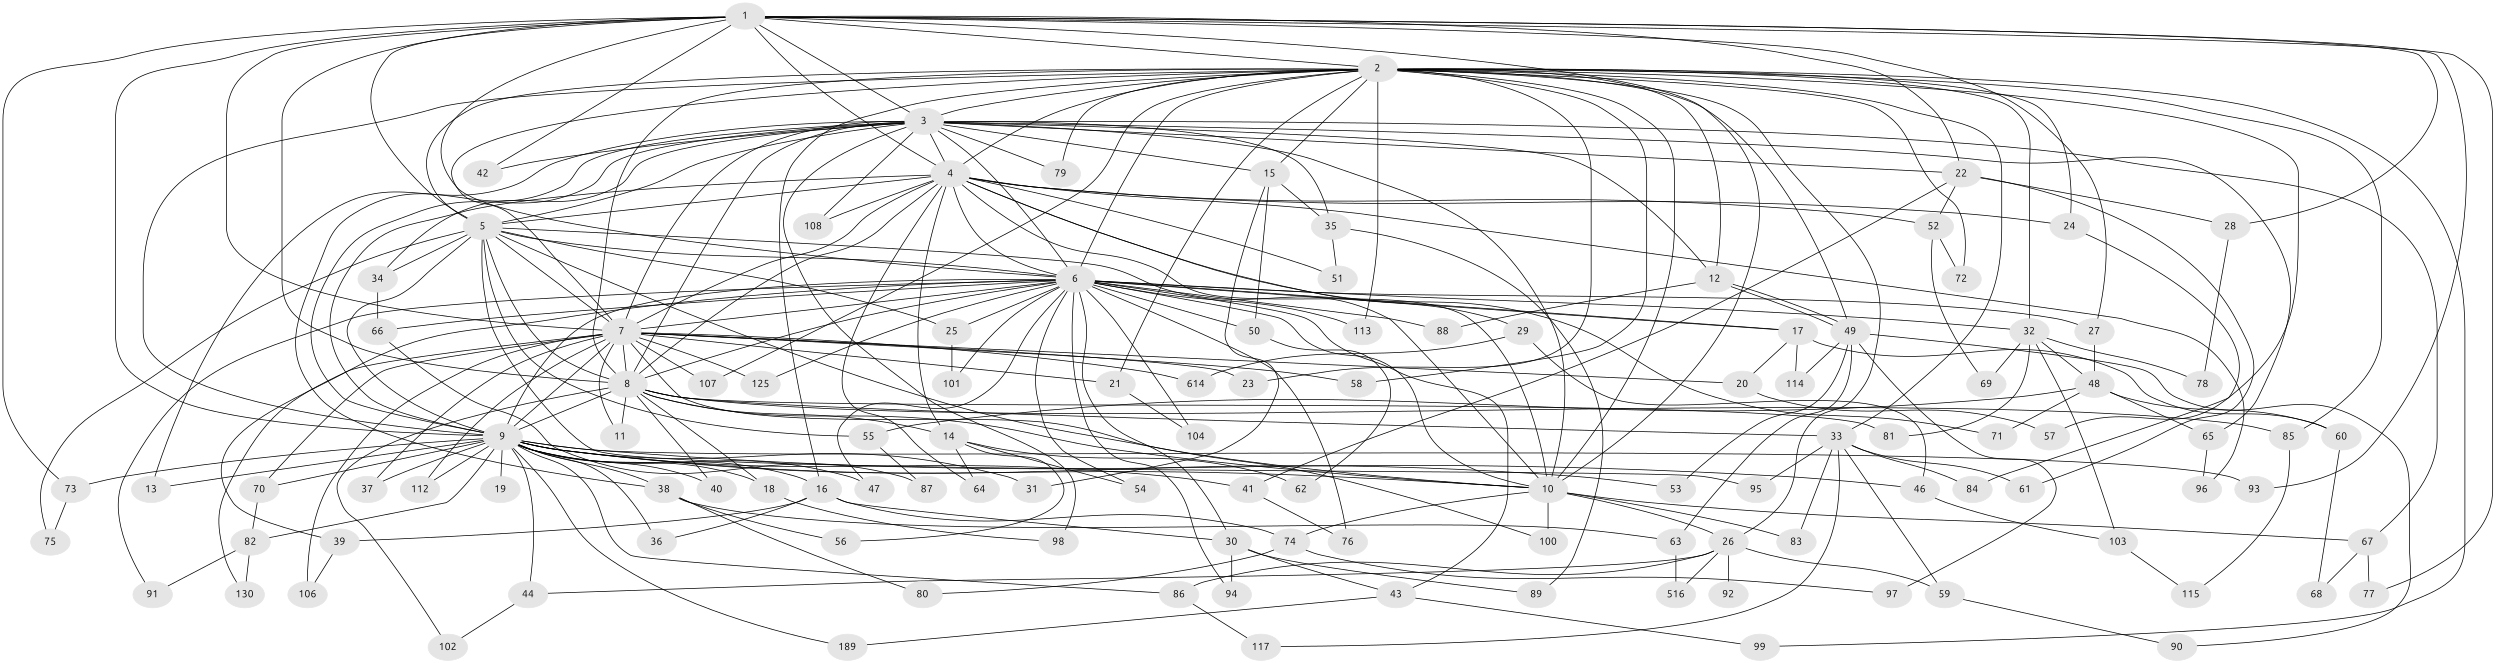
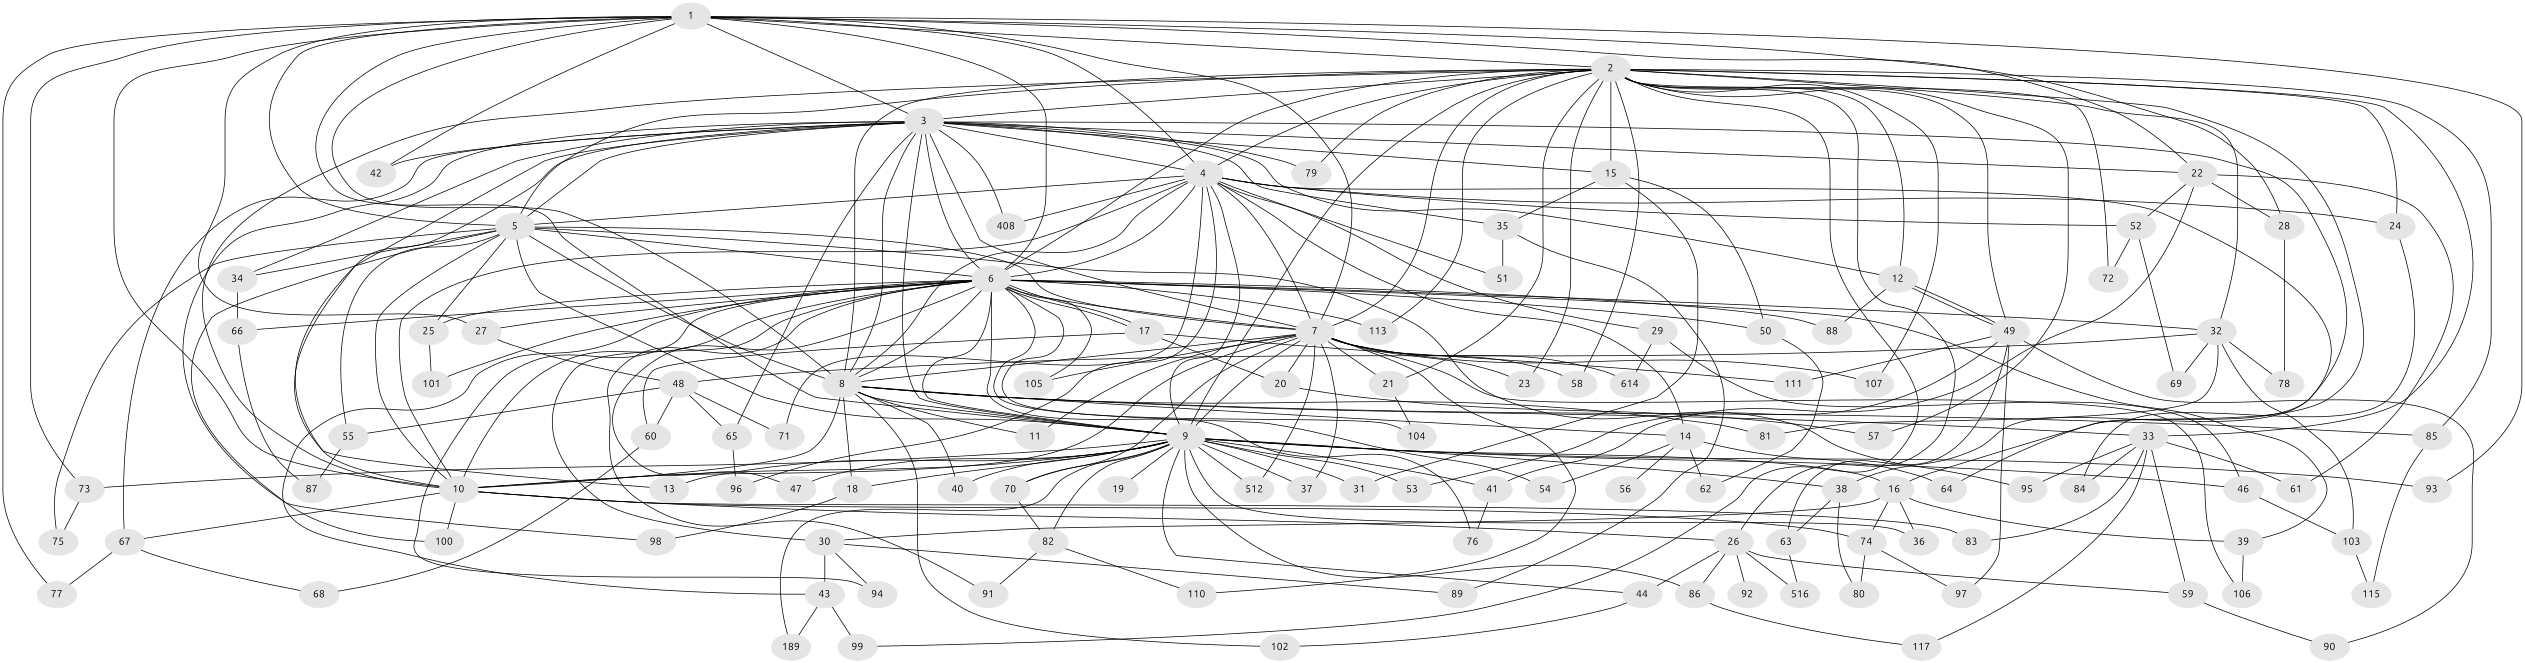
node "108": label "108" -> "408"
node "125": label "125" -> "105"
node "114": label "114" -> "111"
node "112": label "112" -> "512"
edge "38" -- "56": removed
node "130": label "130" -> "110"
